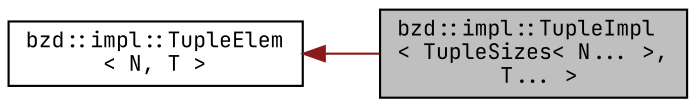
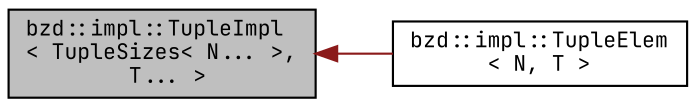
edge "bzd::impl::TupleImpl < TupleSizes< N... >, T... >" -> "bzd::impl::TupleElem < N, T >": reversed
